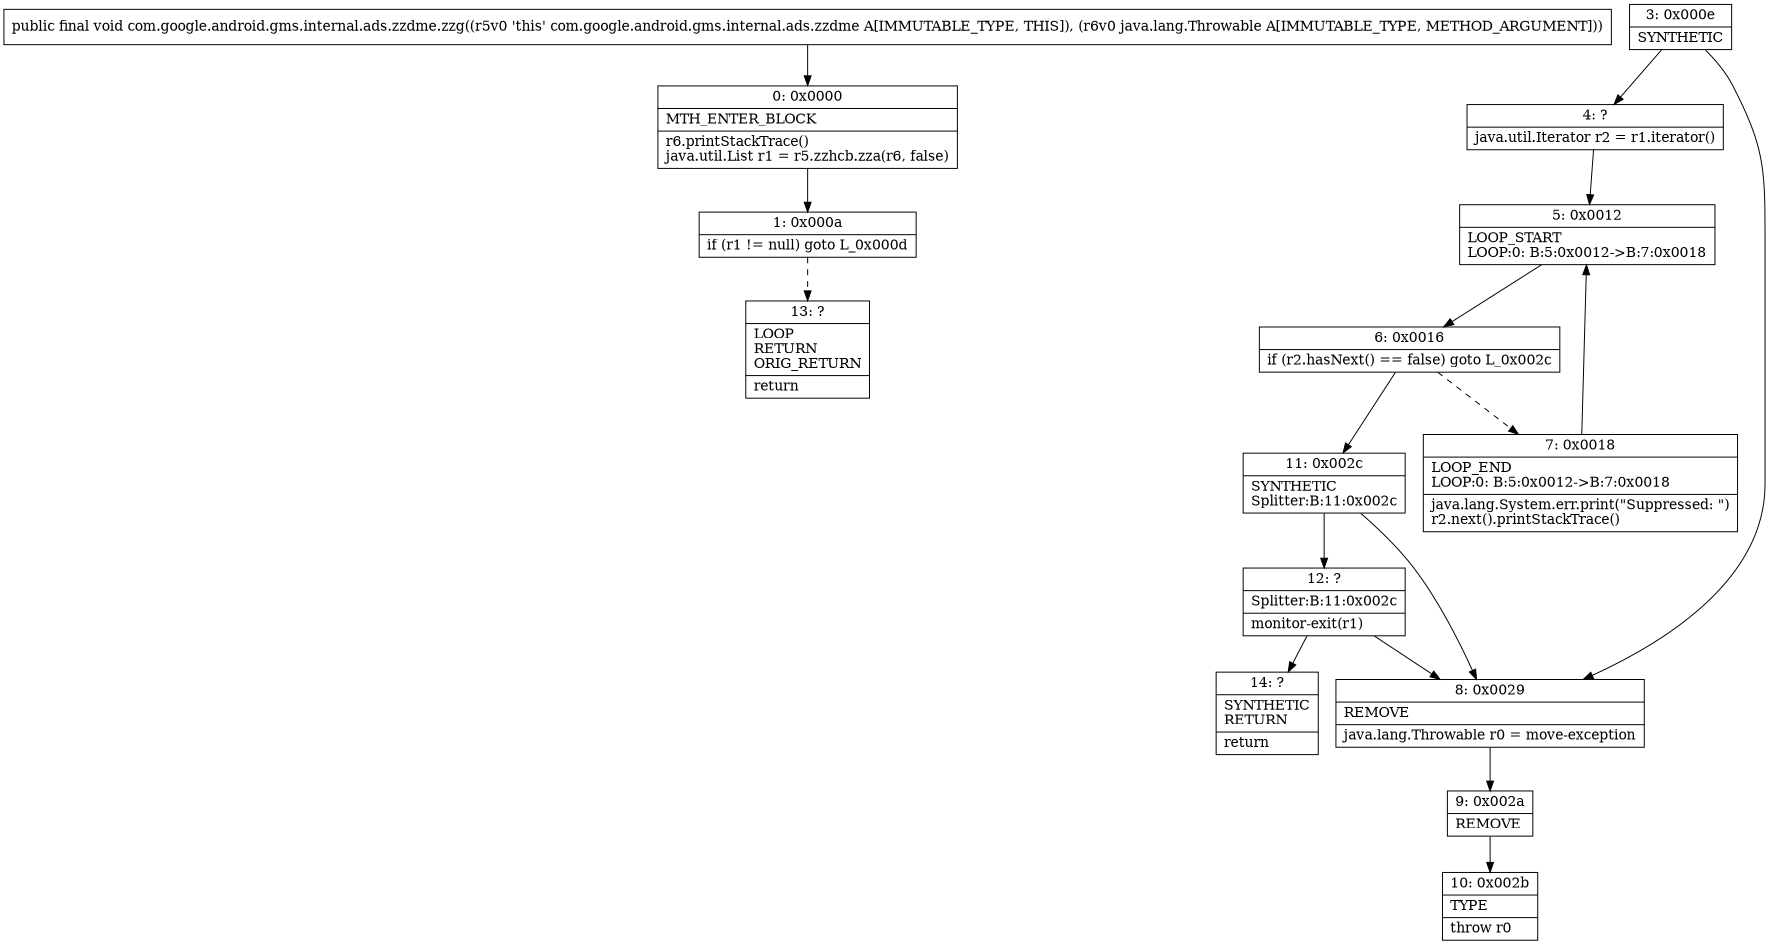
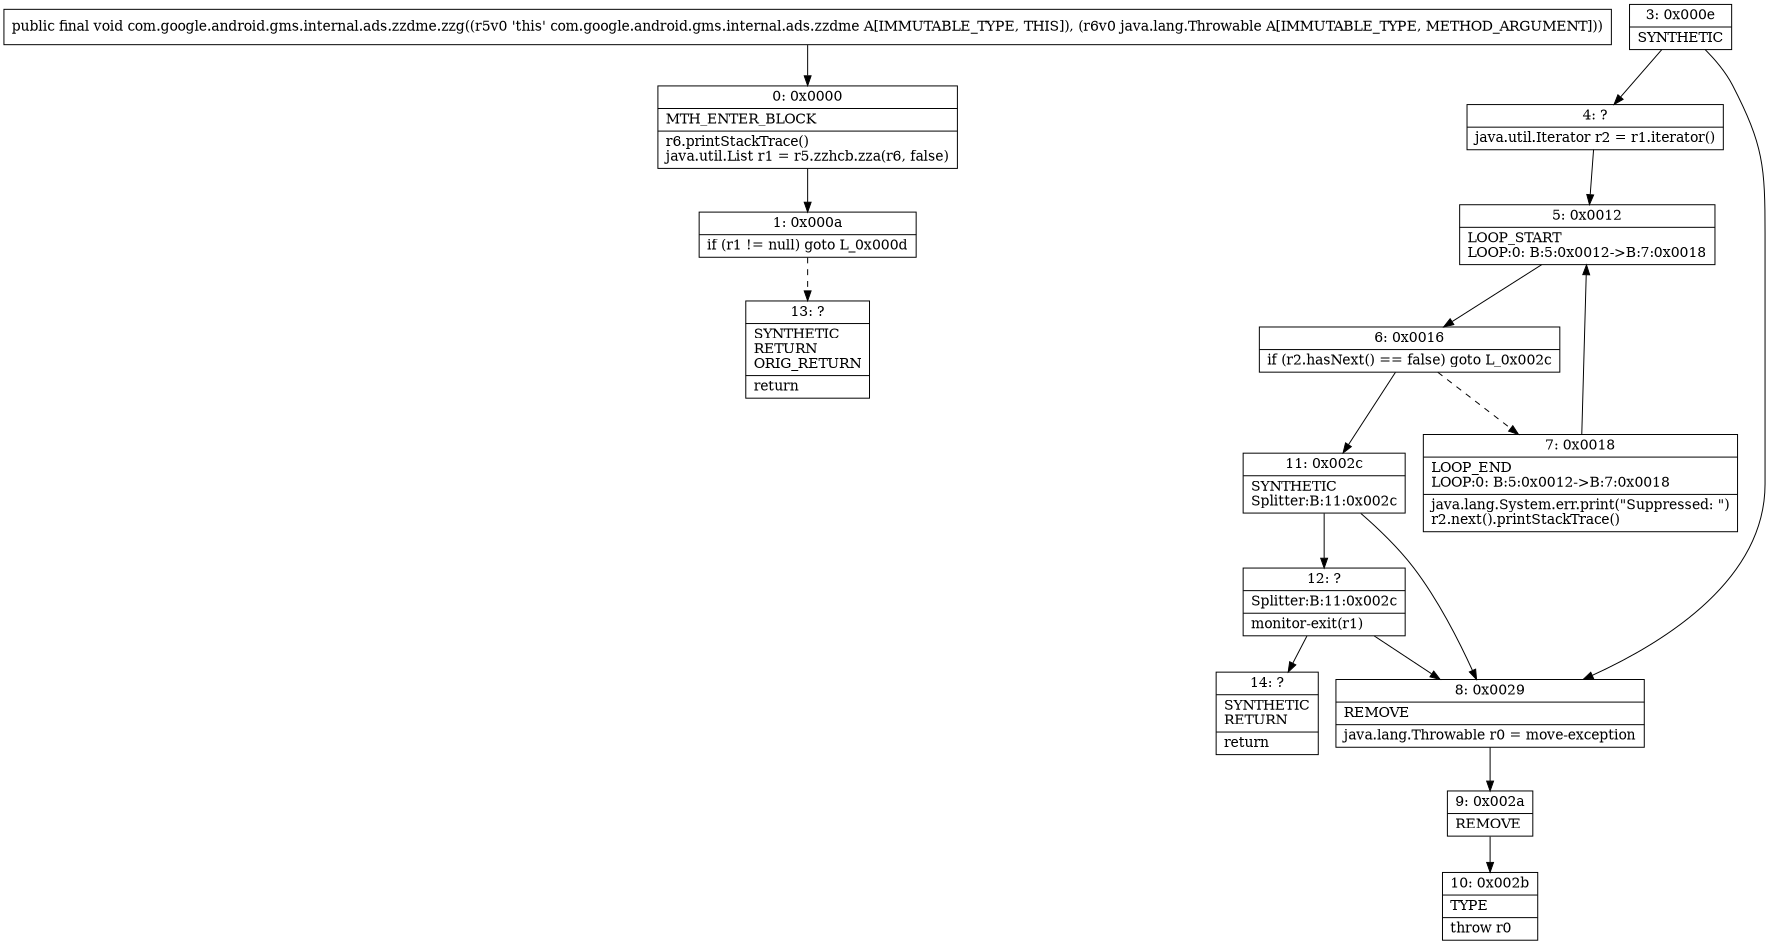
node "13: ?": text "LOOP" -> "SYNTHETIC"
